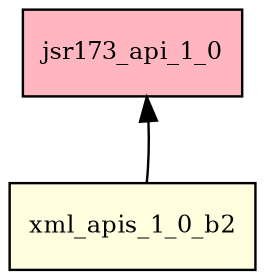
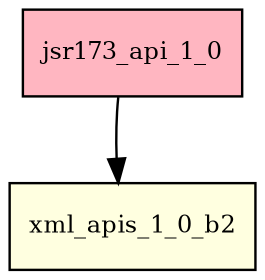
edge "xml_apis_1_0_b2" -> "jsr173_api_1_0": reversed
